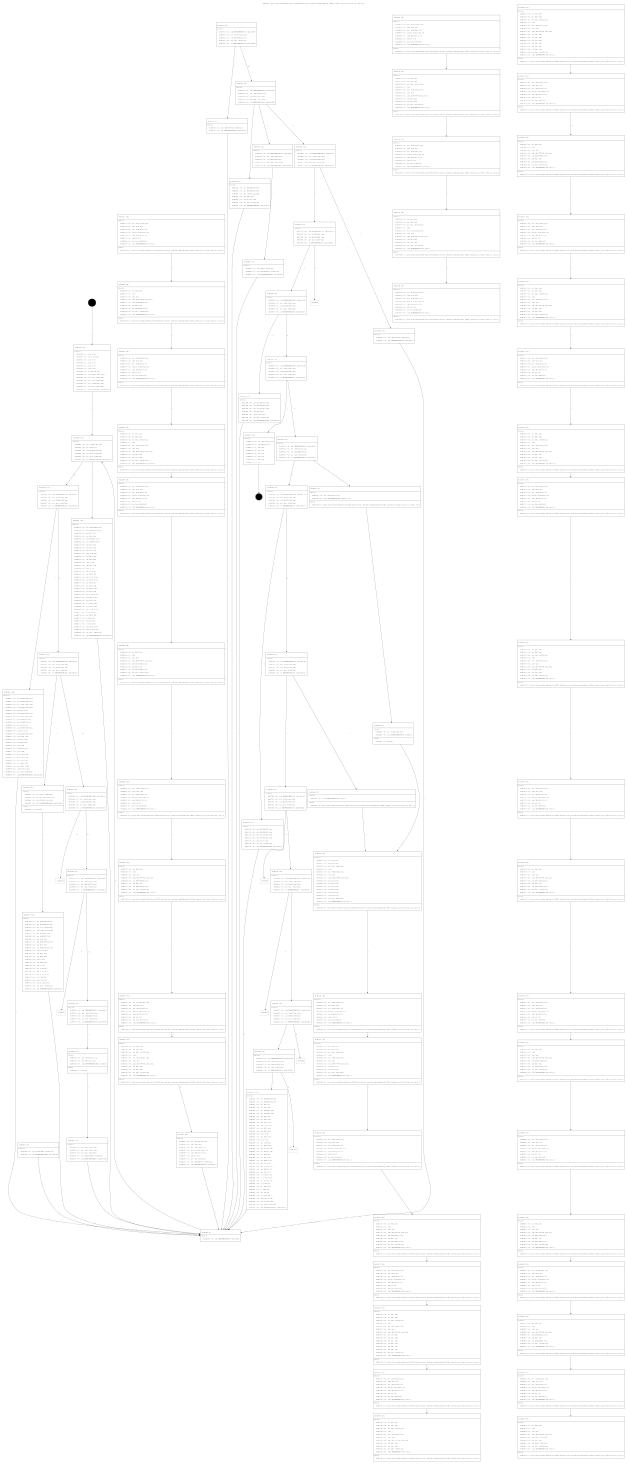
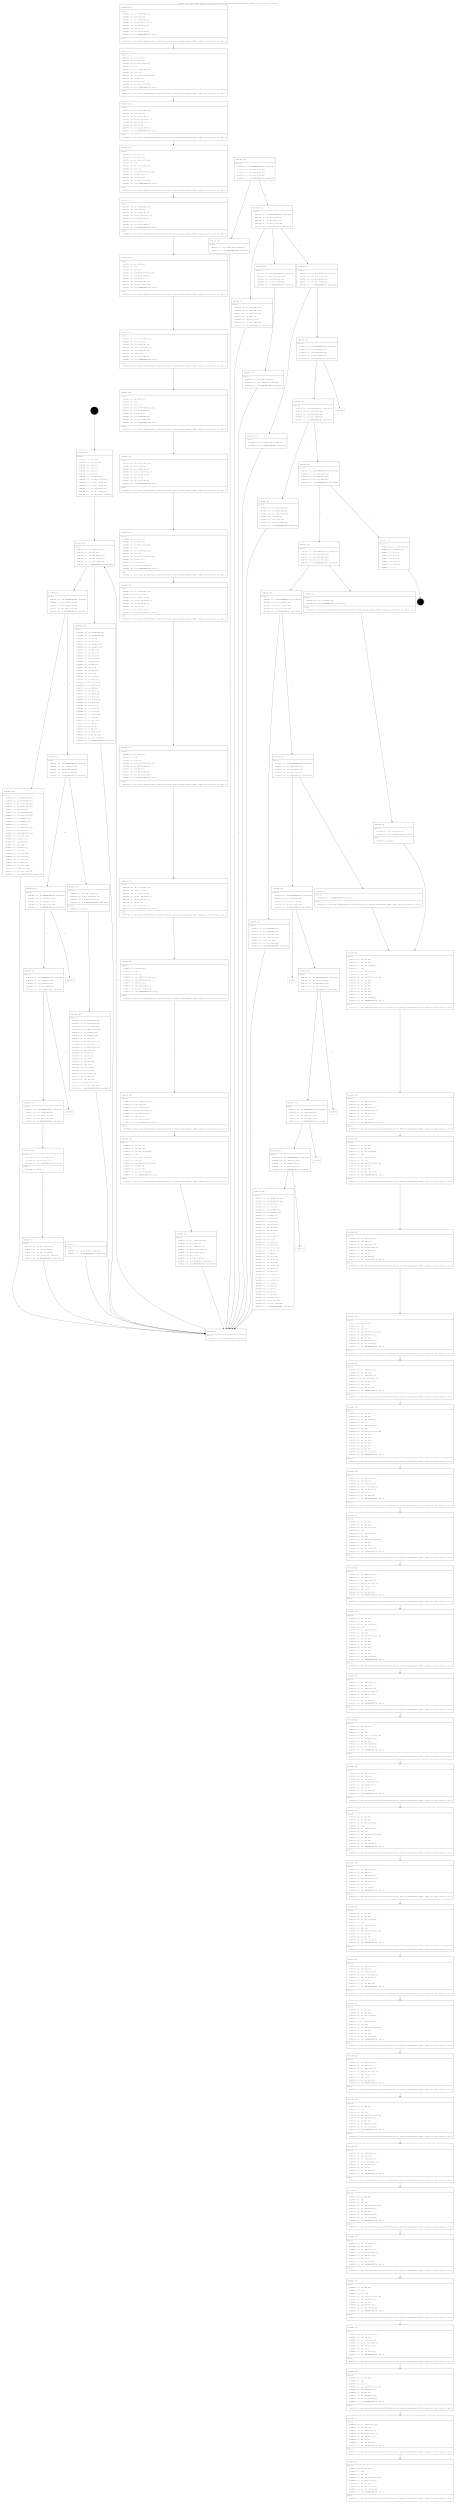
node "0x4021bf [40]": added
node "0x401dc7 [36]": added
